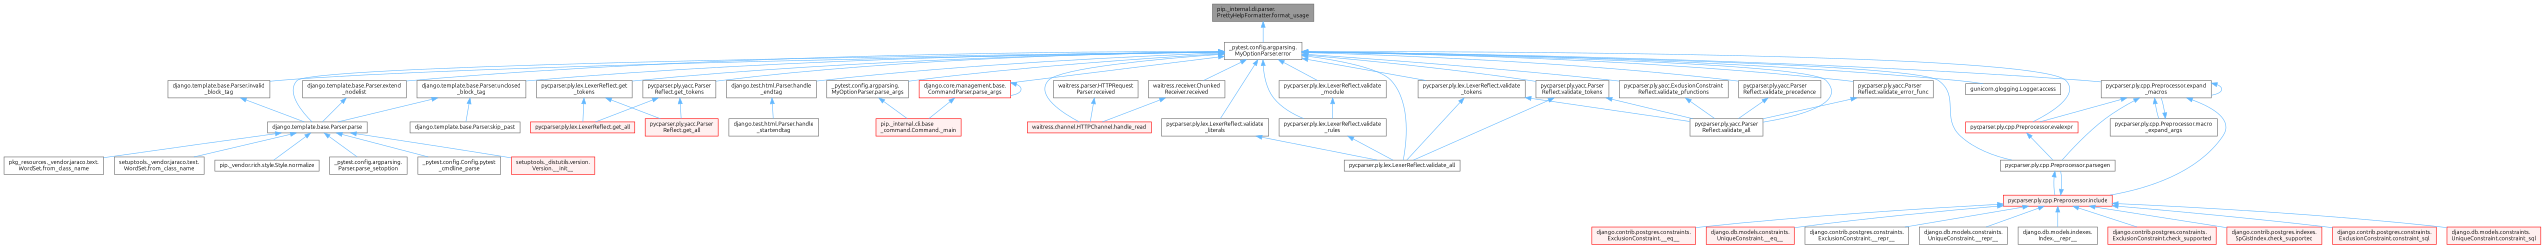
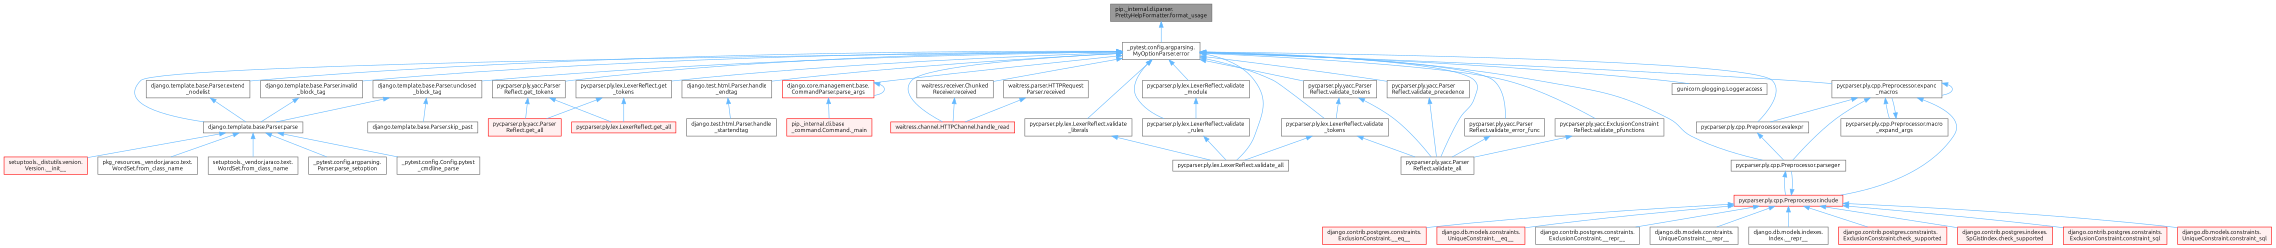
node "_pytest.config.argparsing. MyOptionParser.parse_args": removed
node "pycparser.ply.cpp.Preprocessor.evalexpr": color red -> grey40
edge "pycparser.ply.lex.LexerReflect.validate_all" -> "pycparser.ply.yacc.Parser Reflect.validate_tokens": now "pycparser.ply.lex.LexerReflect.validate _tokens" -> "pycparser.ply.yacc.Parser Reflect.validate_tokens"
node "pip._vendor.rich.style.Style.normalize": removed
